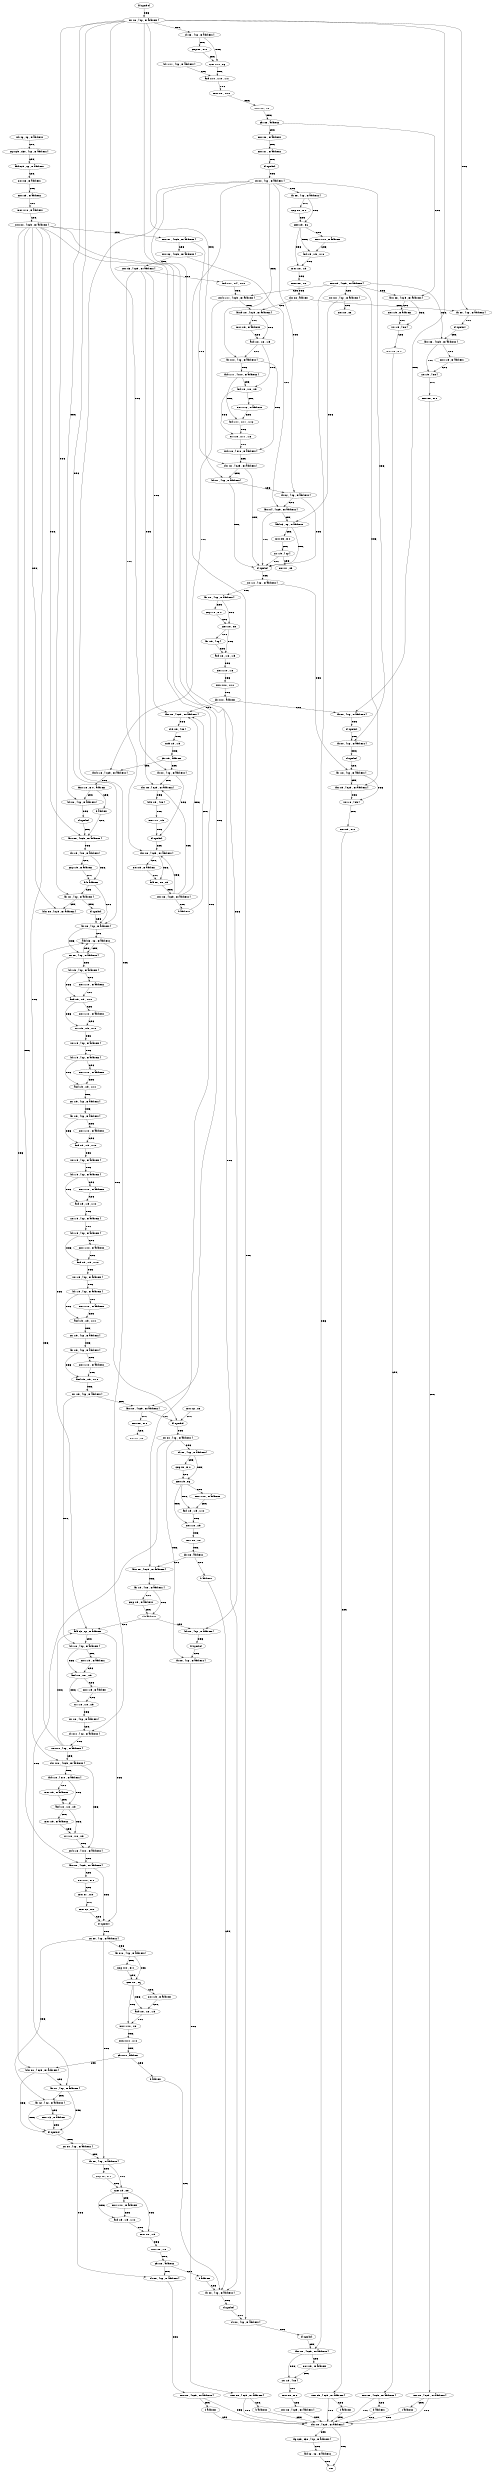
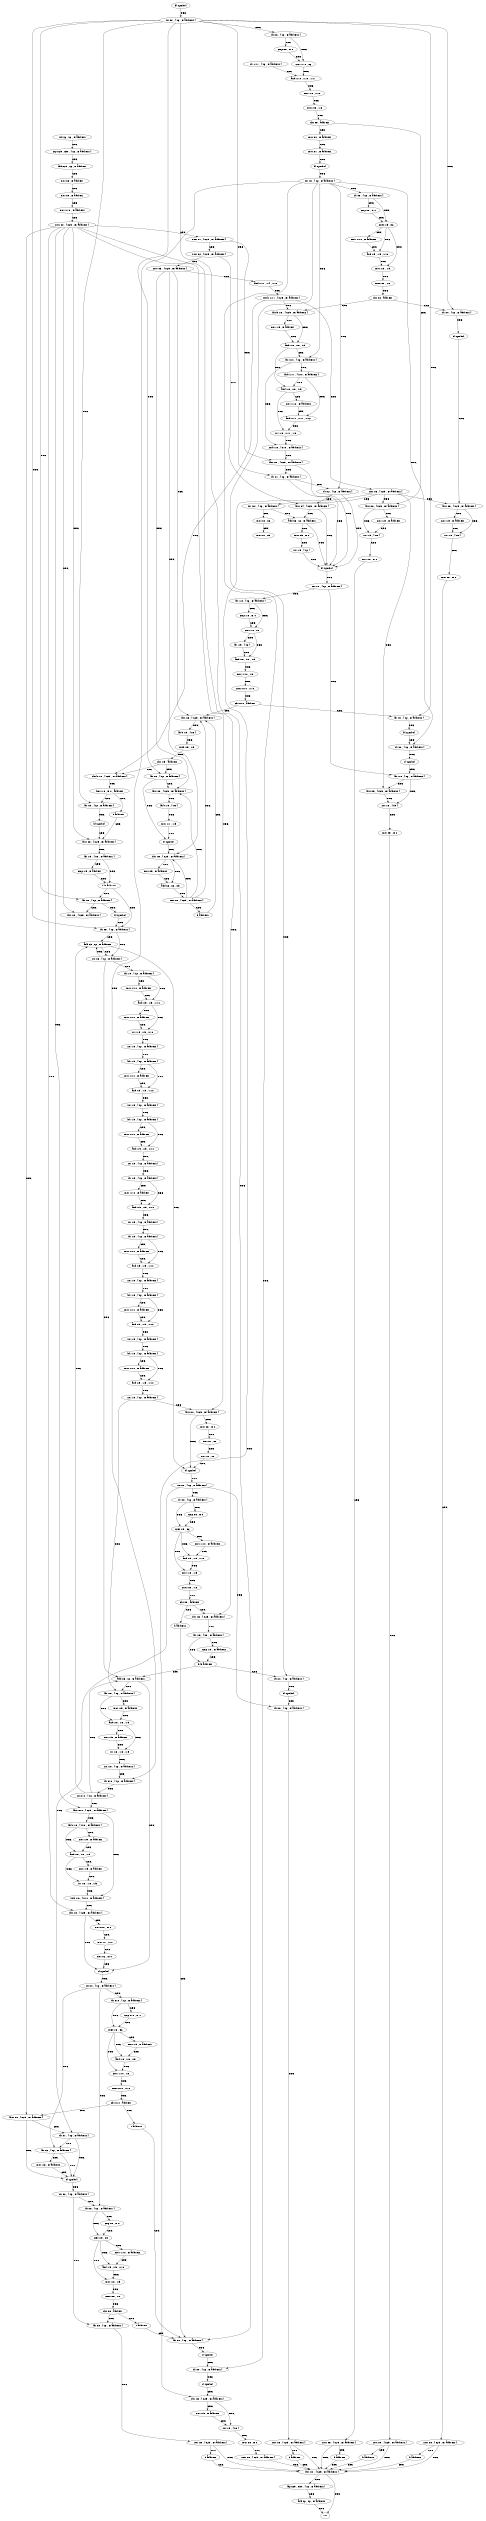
edge "stur x5 , [ x29 , #- address ]" -> "sturb w11 , [ x29 , #- address ]": reversed
edge "str w9 , [ sp ]" -> "mov x1 , x9": now "mov x0 , x8" -> "mov x1 , x9"
edge "mov x1 , x8" -> "mov x2 , x8": added, label "CFG"
